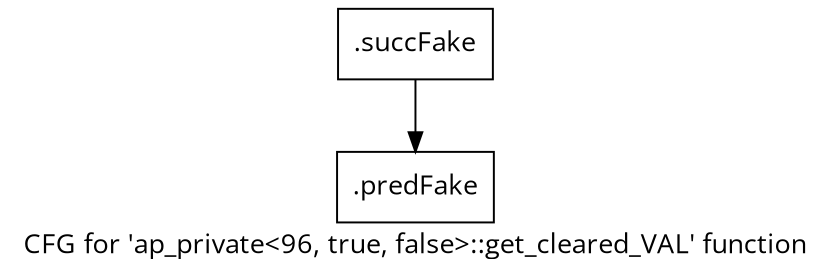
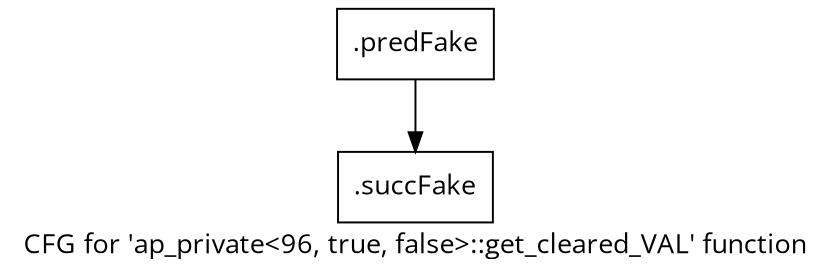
edge ".succFake" -> ".predFake": reversed
